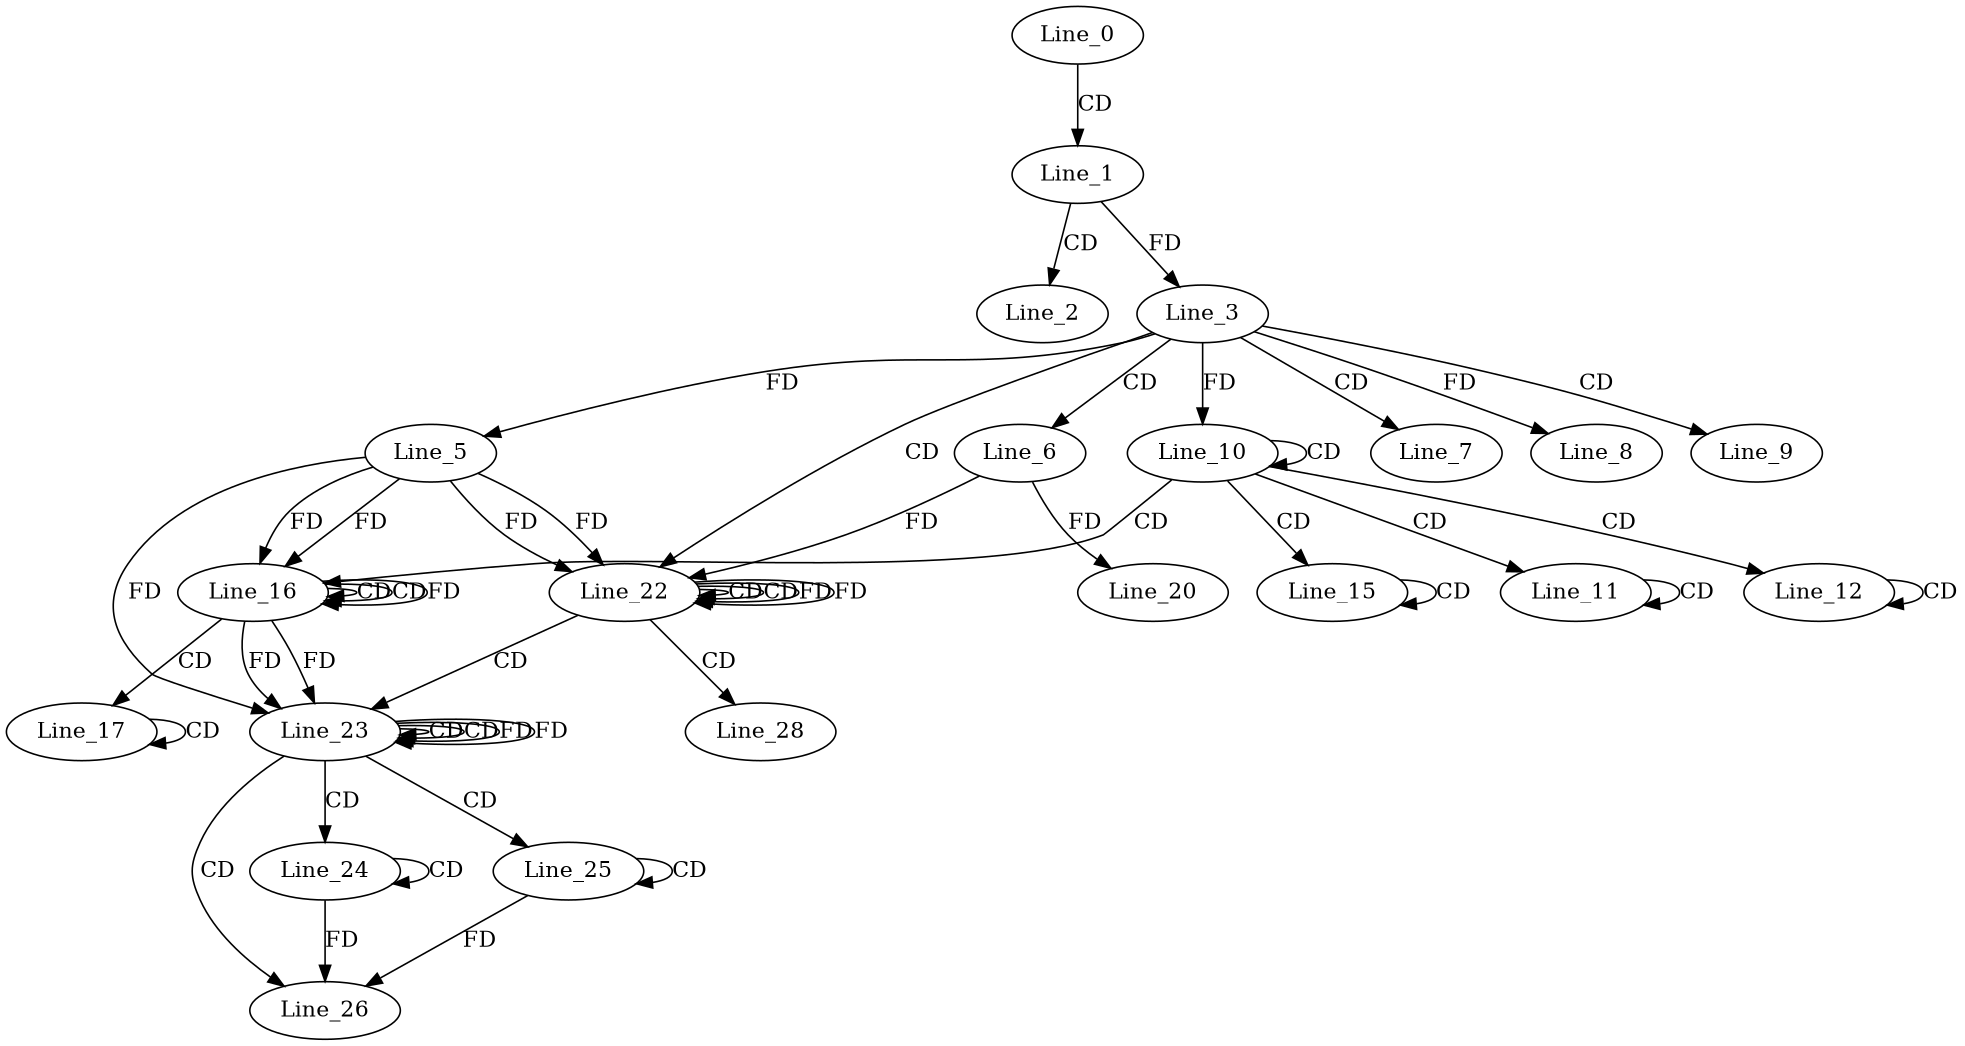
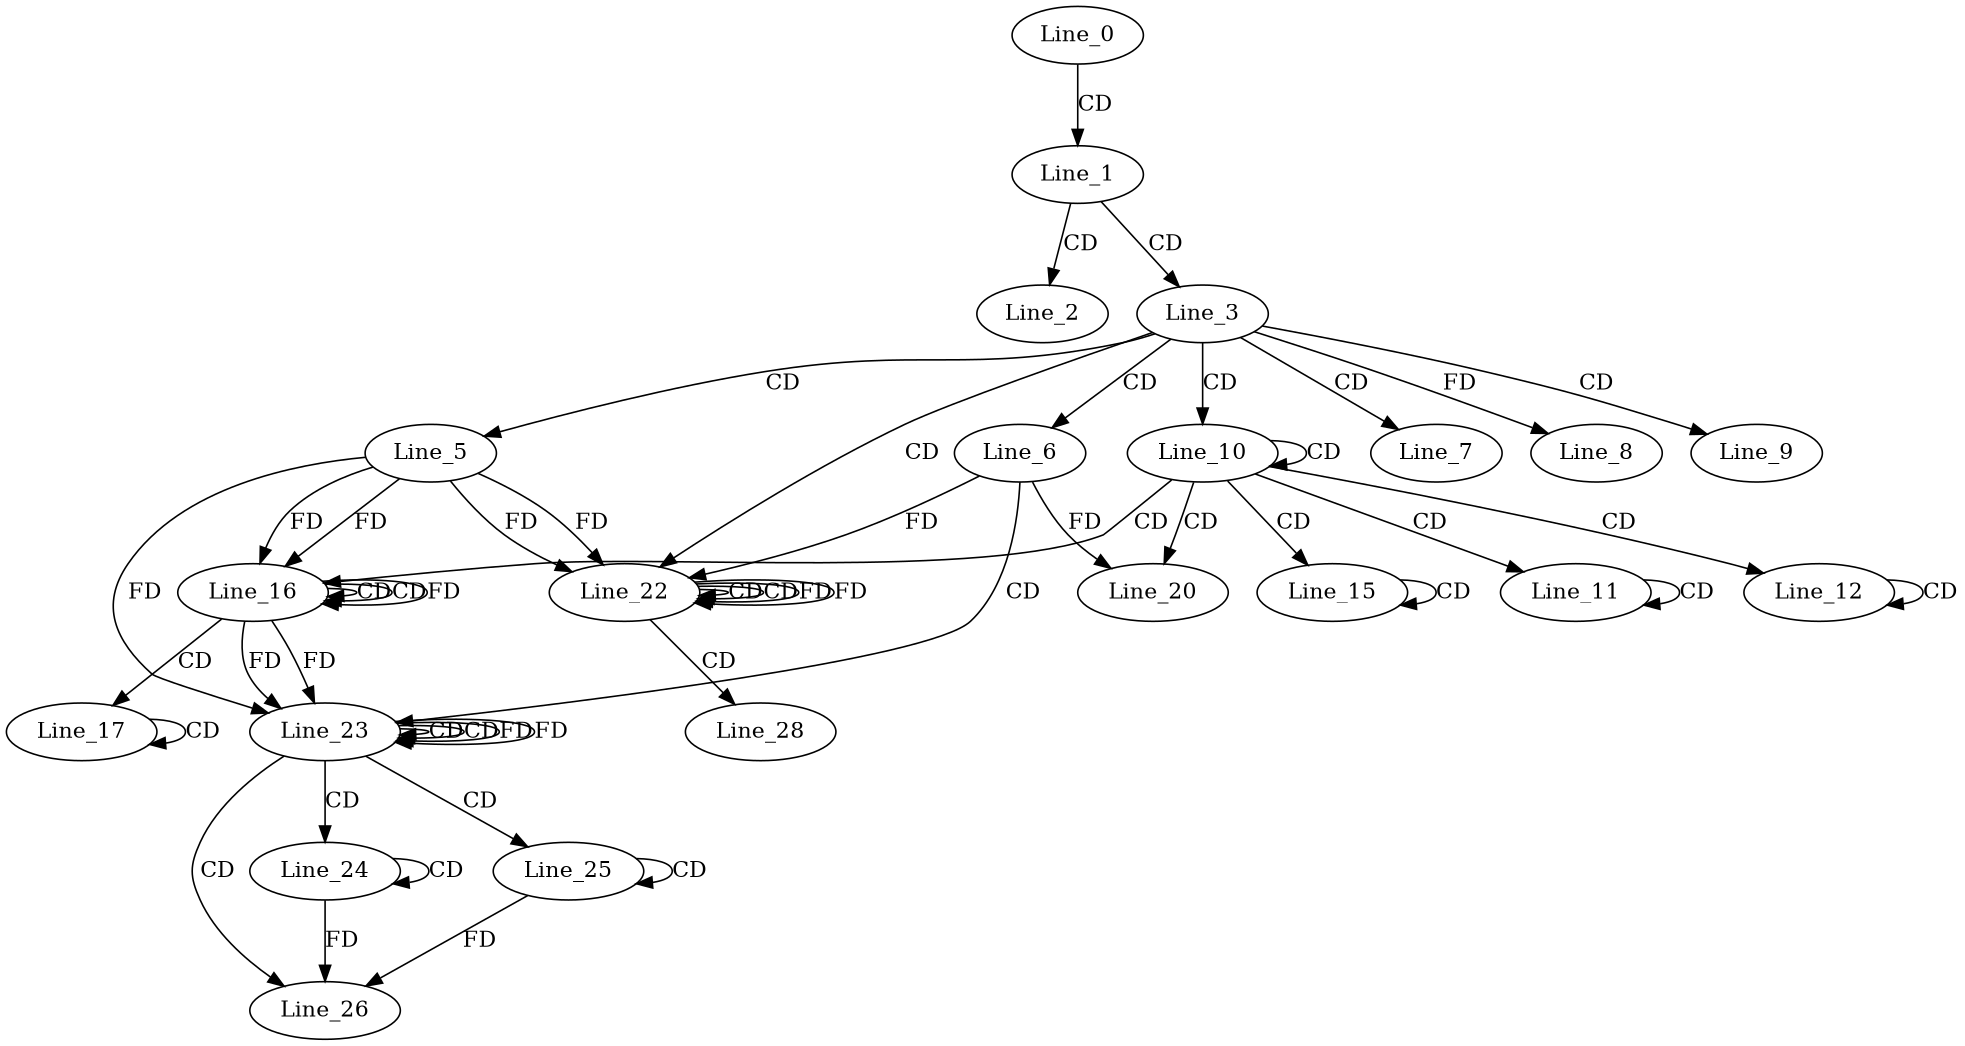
edge "Line_1" -> "Line_3": label "FD" -> "CD"
edge "Line_3" -> "Line_5": label "FD" -> "CD"
edge "Line_3" -> "Line_10": label "FD" -> "CD"
edge "Line_10" -> "Line_20": added, label "CD"
edge "Line_22" -> "Line_23": now "Line_6" -> "Line_23"
